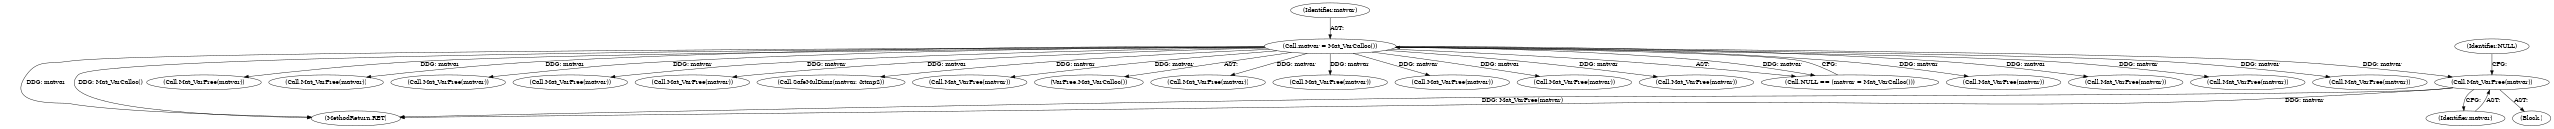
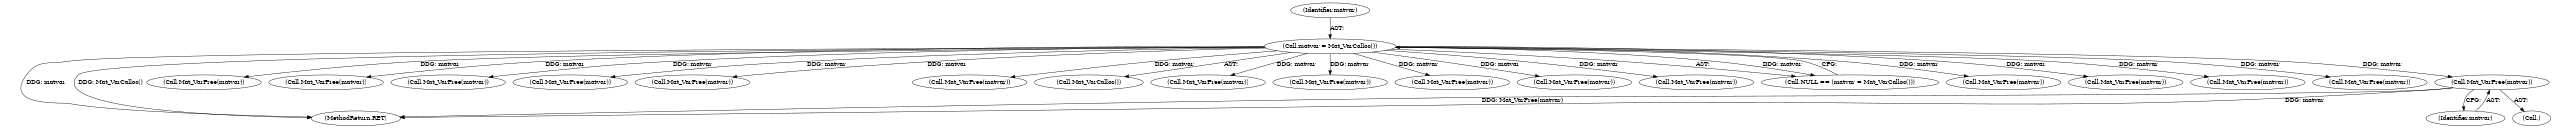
node "(Identifier,NULL)": removed
node "(Call,SafeMulDims(matvar, &tmp2))": removed
node "(VarFree,Mat_VarCalloc())": label "(VarFree,Mat_VarCalloc())" -> "(Call,Mat_VarCalloc())"
node "(Block,)": label "(Block,)" -> "(Call,)"
